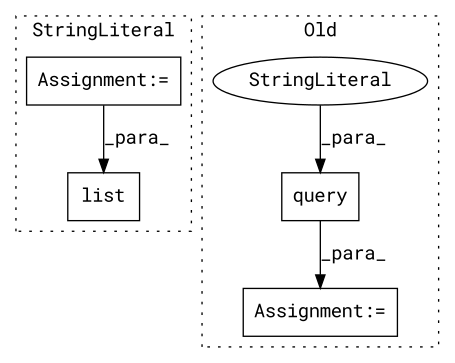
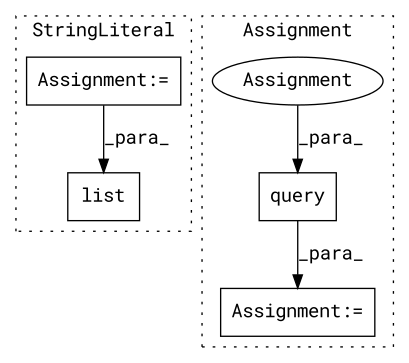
cluster "Old": label "Old" -> "Assignment"
node "StringLiteral": label "StringLiteral" -> "Assignment"
